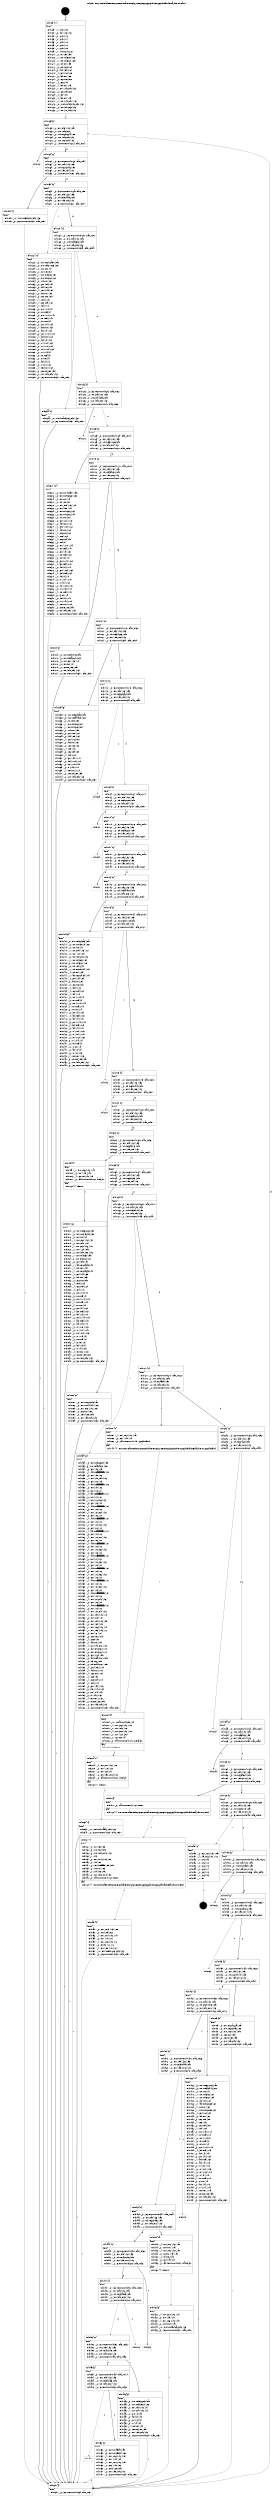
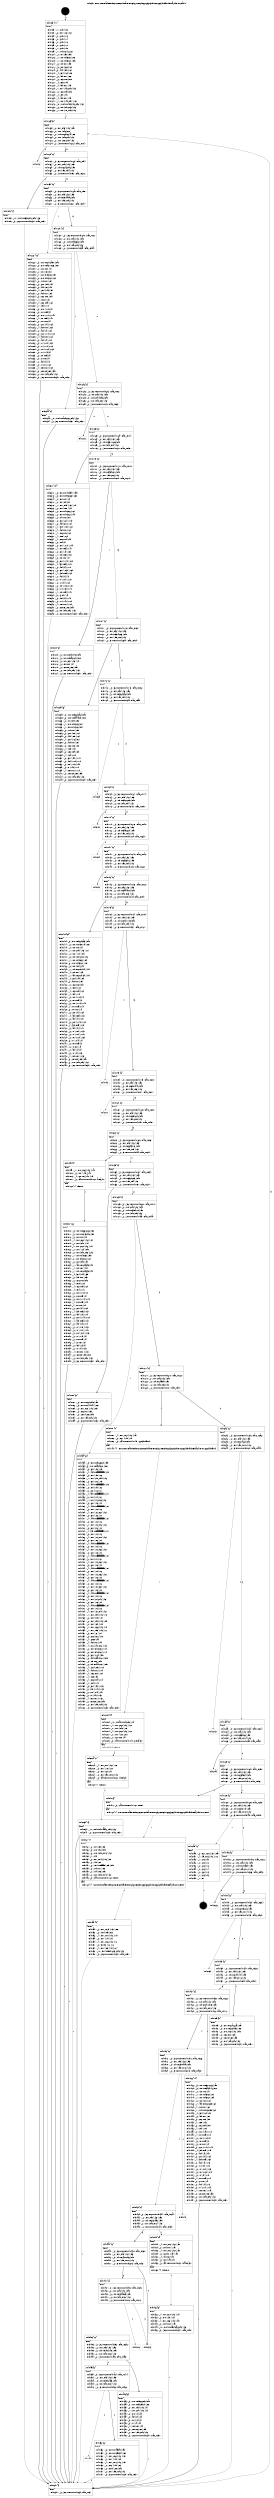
edge "0x4019c7 [28]" -> "0x4019e3 [28]": now "0x4019c7 [28]" -> "0x402505"
